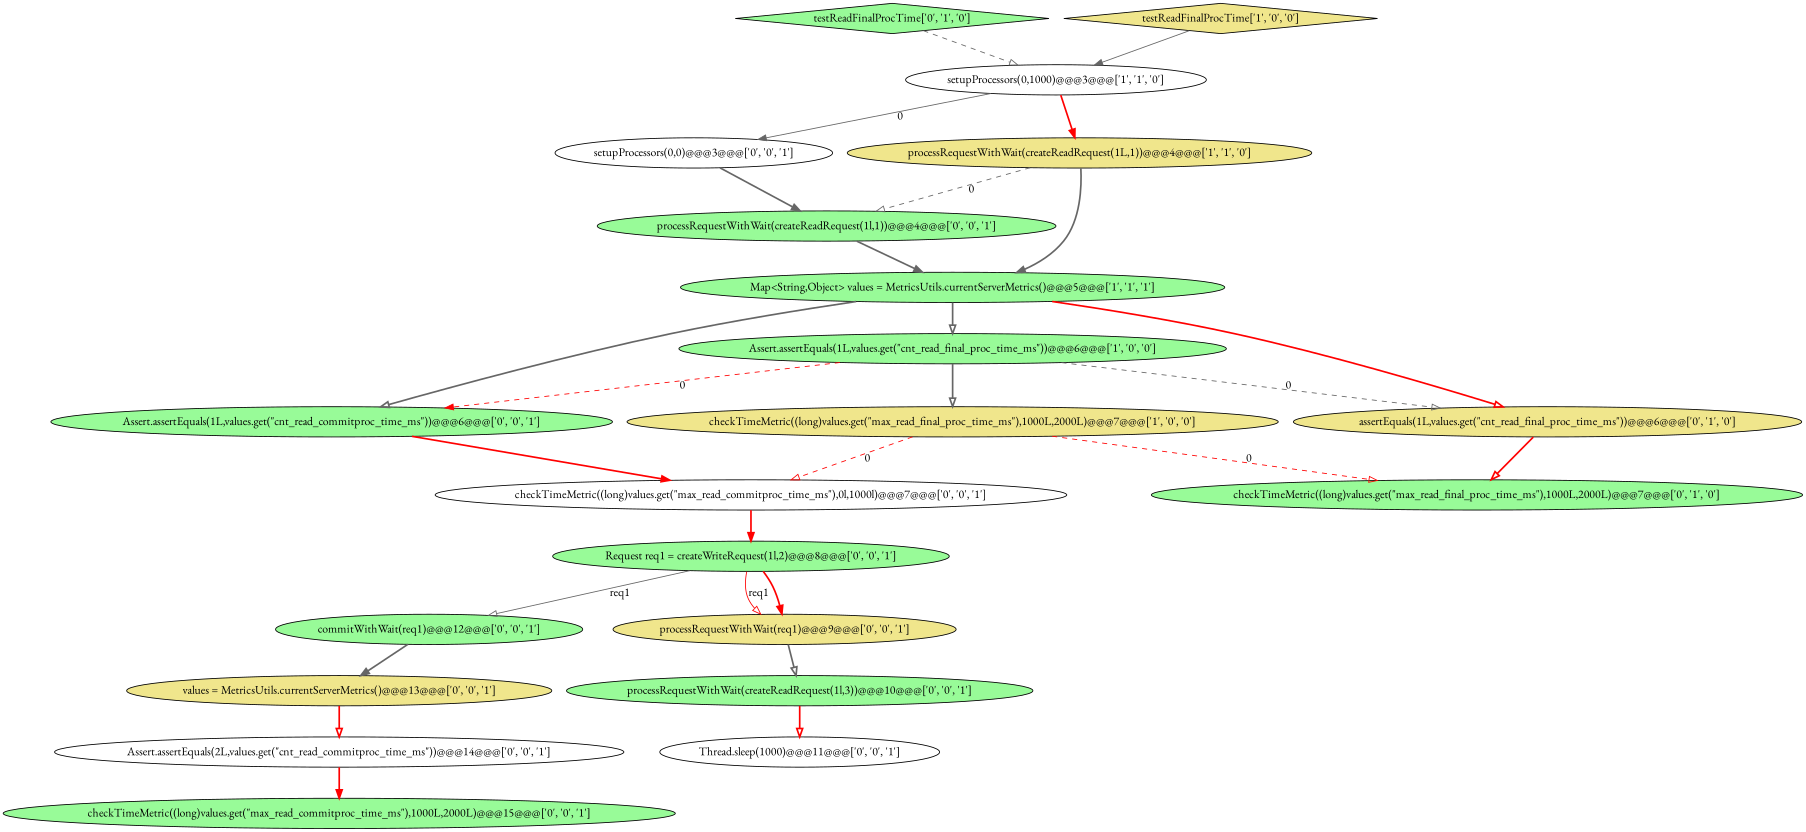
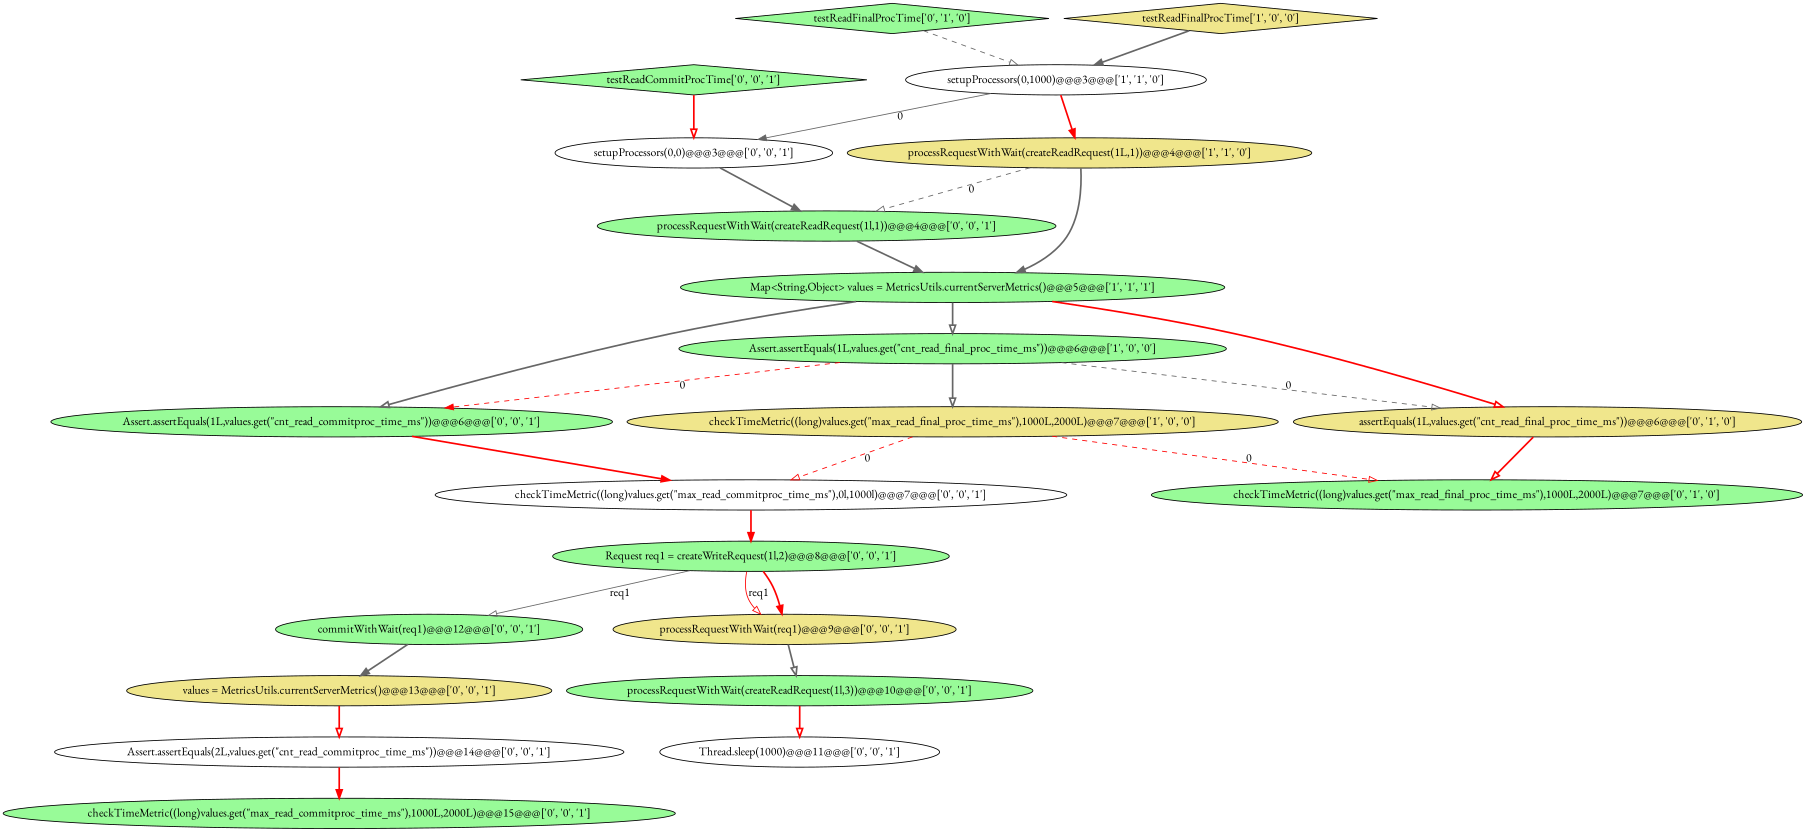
edge "testReadFinalProcTime['1', '0', '0']" -> "setupProcessors(0,1000)@@@3@@@['1', '1', '0']": style solid -> bold
node "testReadCommitProcTime['0', '0', '1']": added
